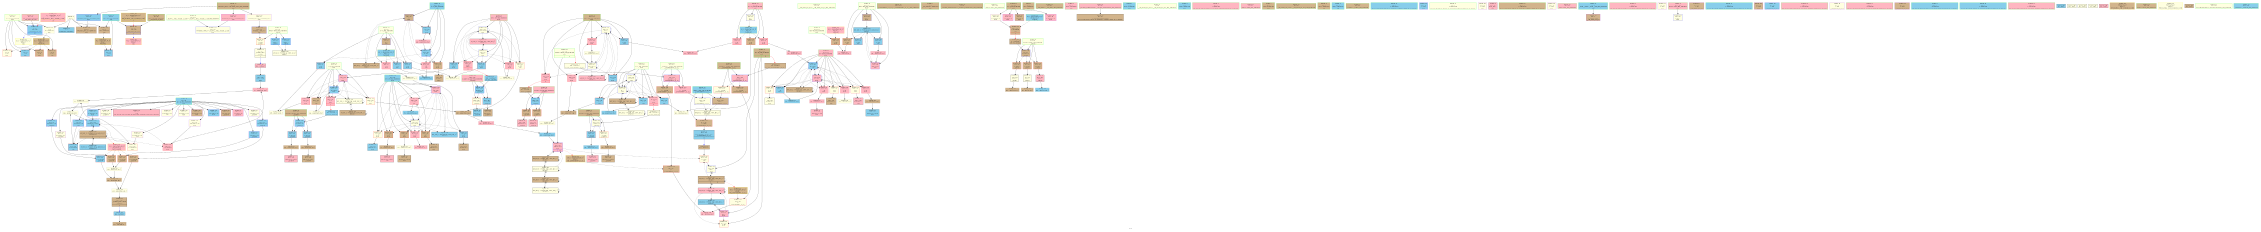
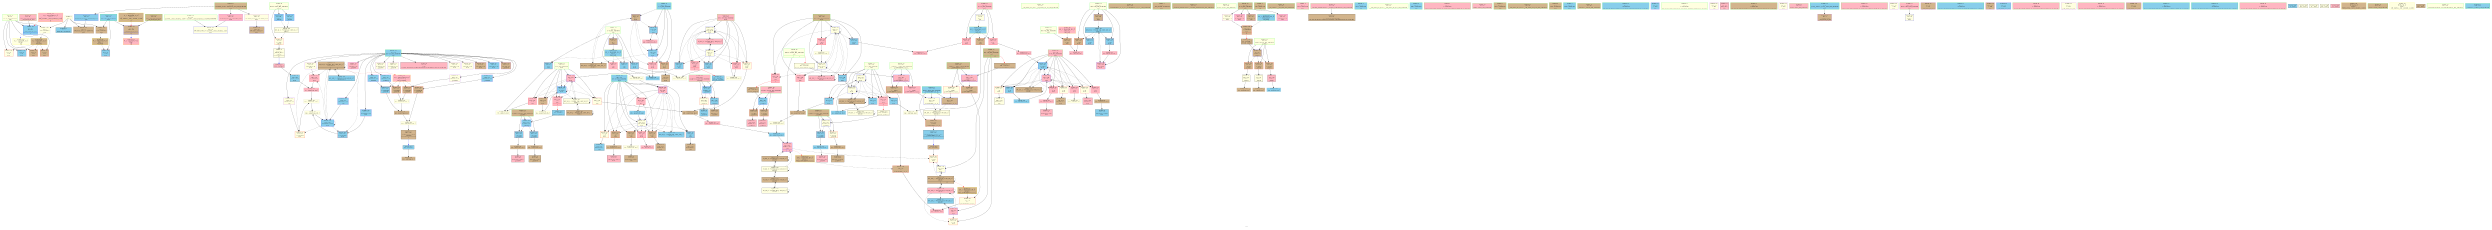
edge "NodeID: 213" -> "NodeID: 141": now "NodeID: 384" -> "NodeID: 141"
